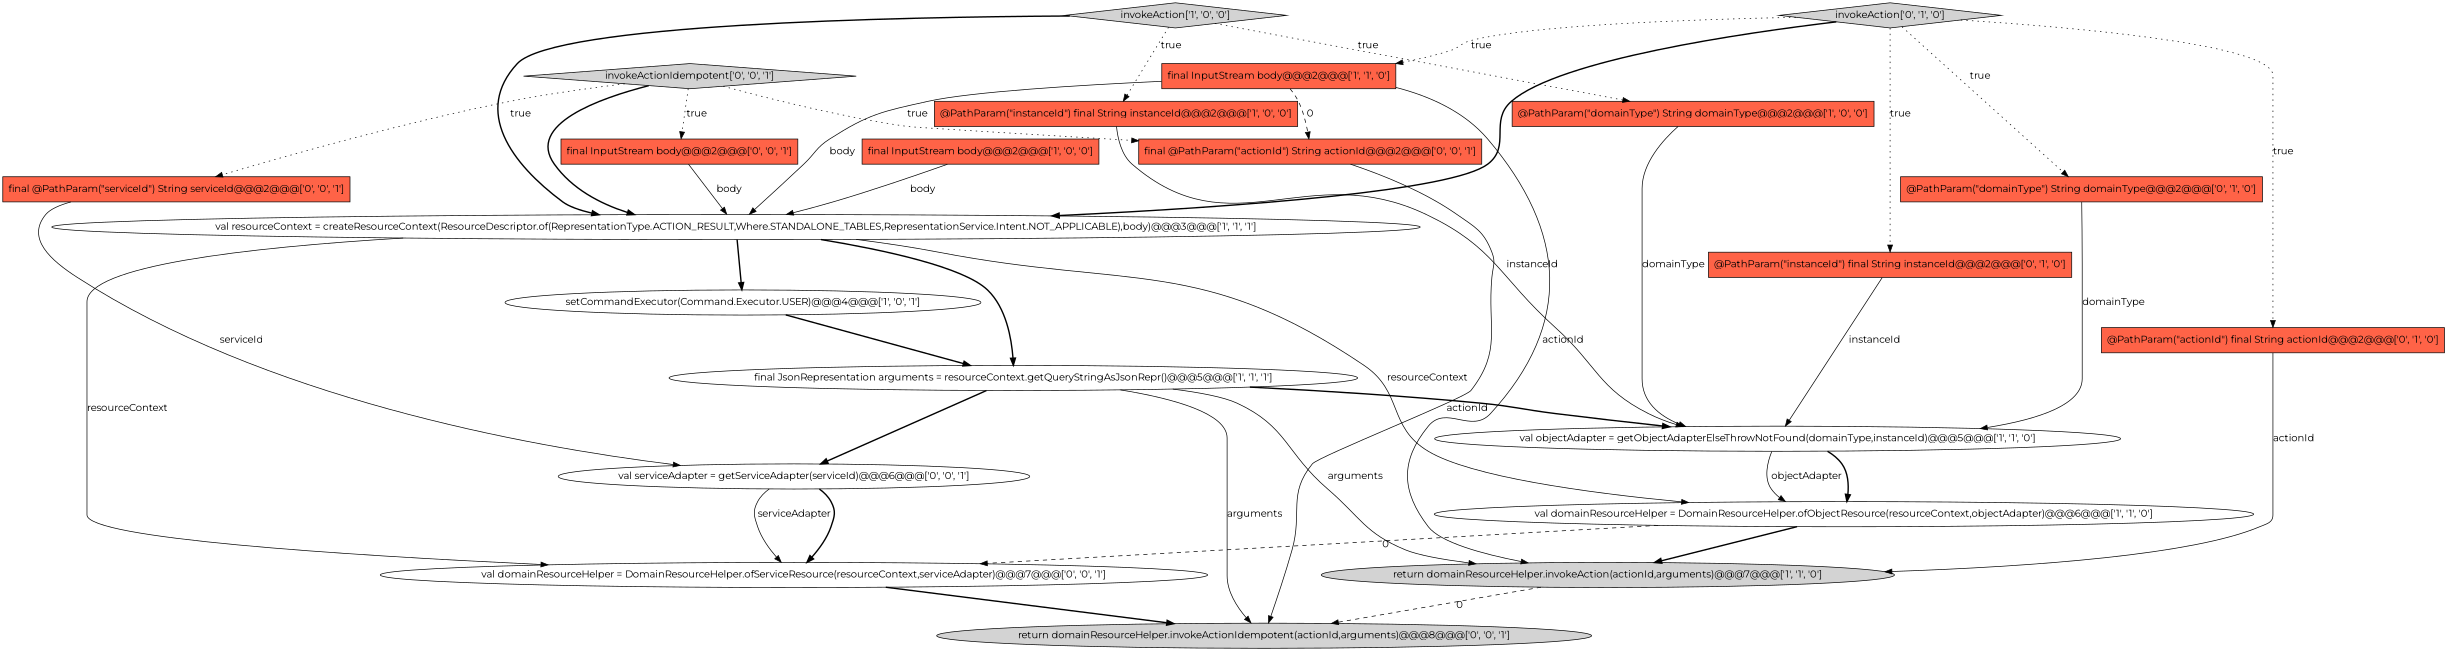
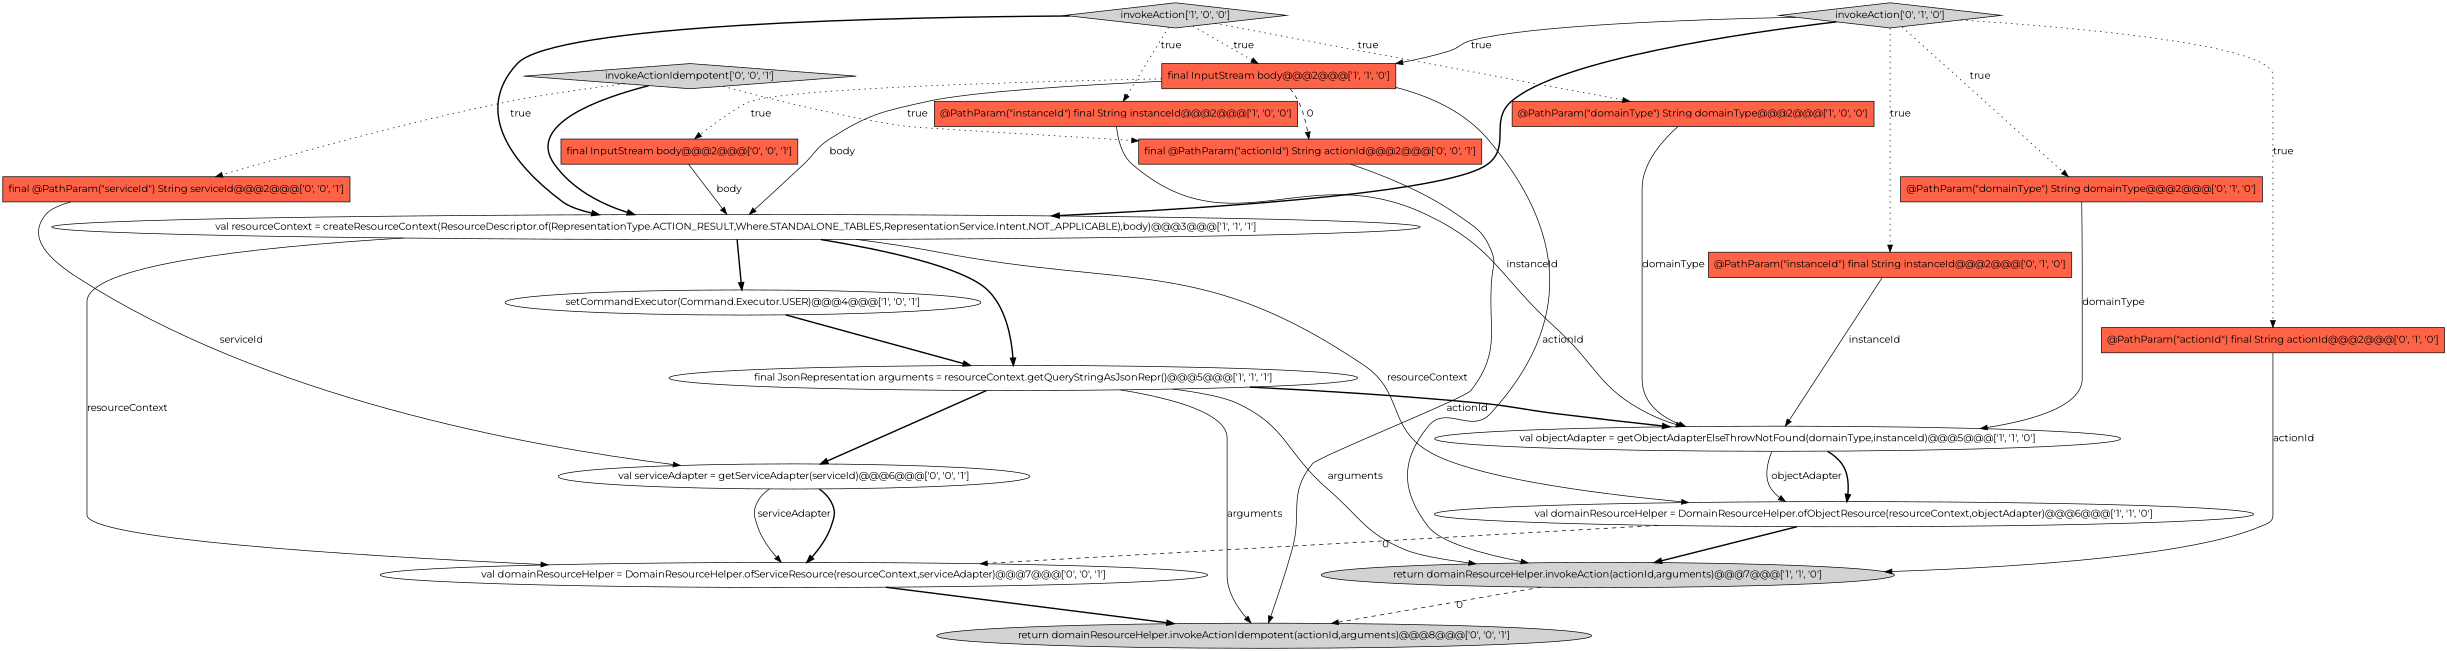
edge "invokeAction['0', '1', '0']" -> "final InputStream body@@@2@@@['1', '1', '0']": style dotted -> solid
edge "invokeAction['1', '0', '0']" -> "final InputStream body@@@2@@@['1', '1', '0']": added, label "true"
edge "invokeActionIdempotent['0', '0', '1']" -> "final InputStream body@@@2@@@['0', '0', '1']": now "final InputStream body@@@2@@@['1', '1', '0']" -> "final InputStream body@@@2@@@['0', '0', '1']"
node "final InputStream body@@@2@@@['1', '0', '0']": removed
